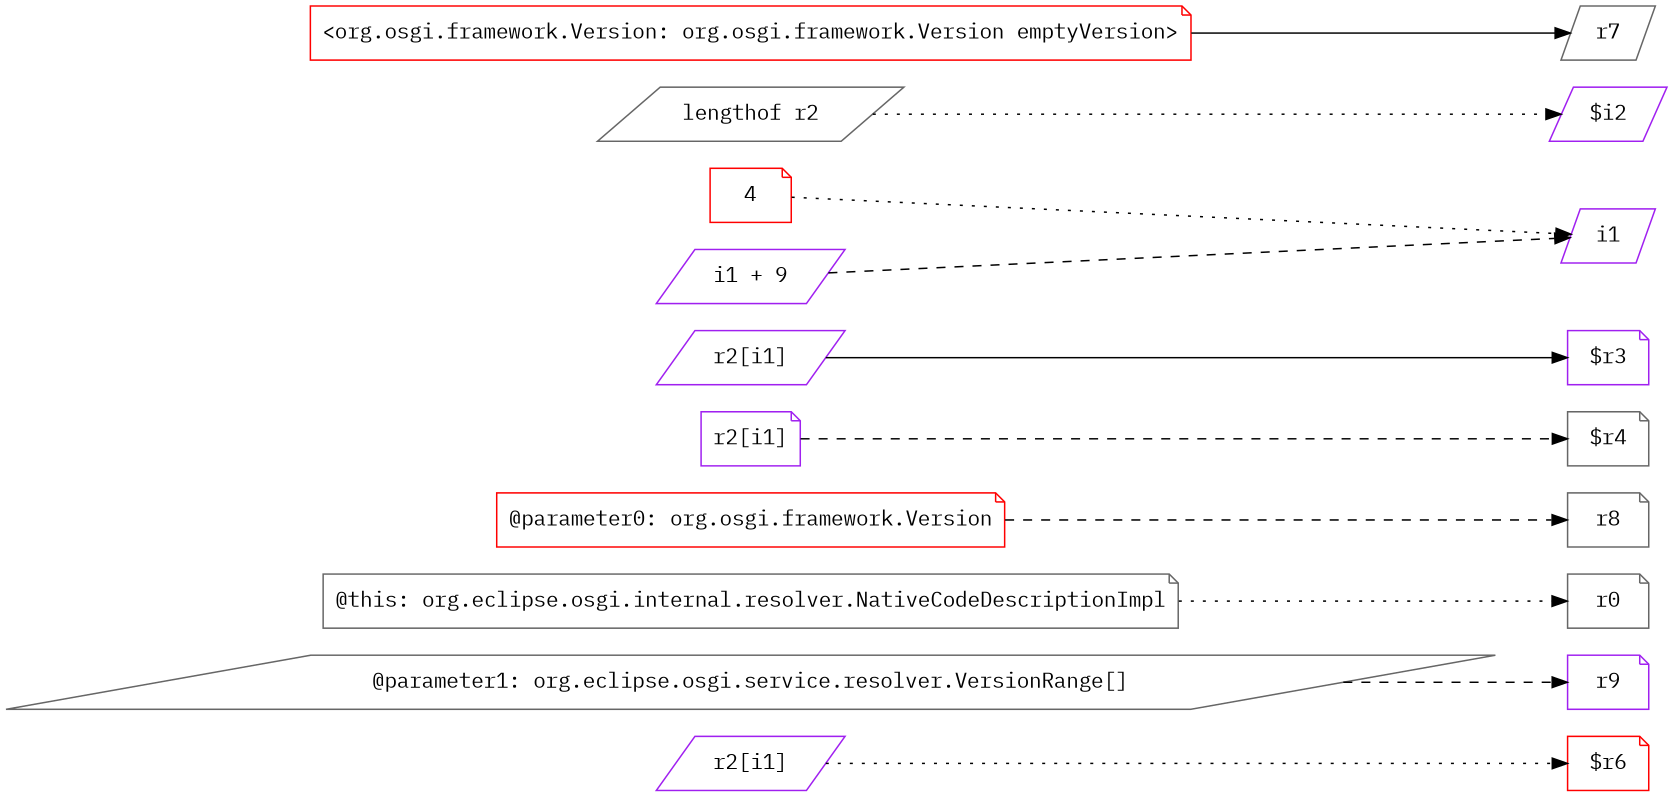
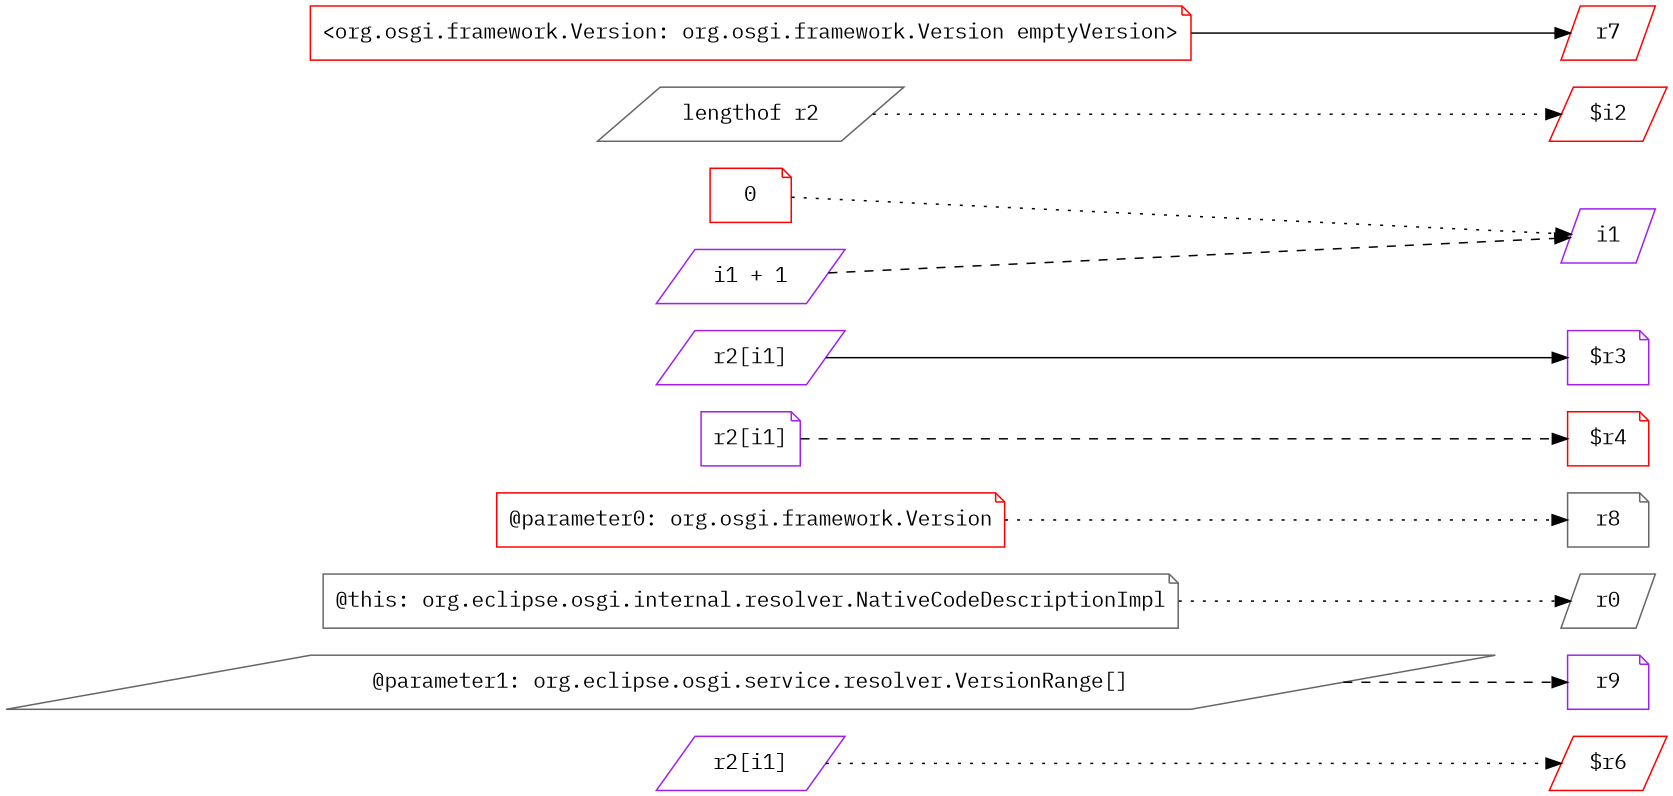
node "r7": color gray40 -> red
node "$i2": color purple -> red
node "4": label "4" -> "0"
node "i1 + 9": label "i1 + 9" -> "i1 + 1"
node "$r4": color gray40 -> red
edge "@parameter0: org.osgi.framework.Version" -> "r8": style dashed -> dotted
node "r0": shape note -> parallelogram
node "$r6": shape note -> parallelogram
